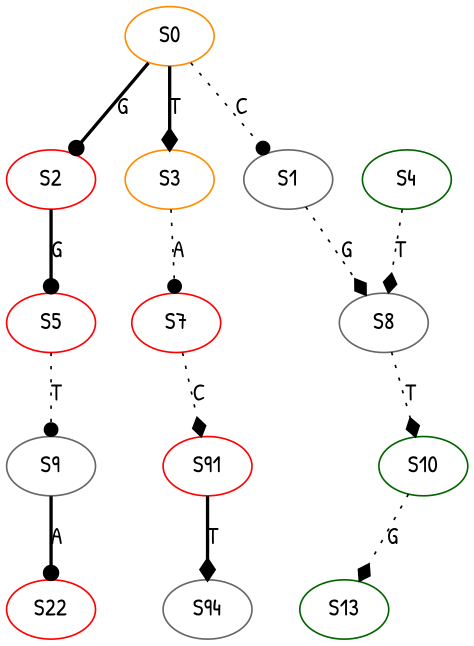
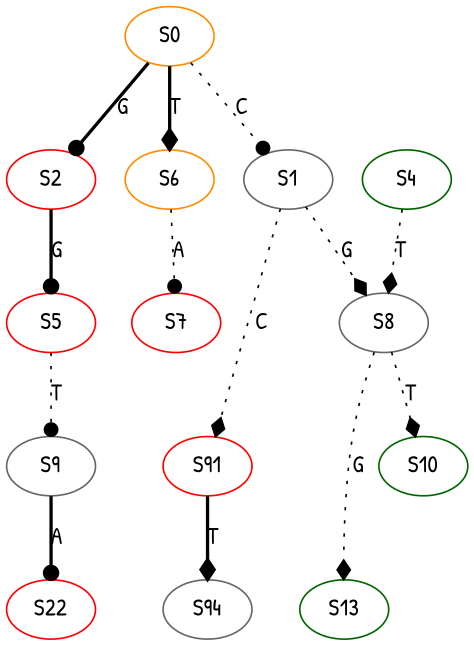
node "S3": label "S3" -> "S6"
edge "S7" -> "S91": now "S1" -> "S91"
edge "S10" -> "S13": now "S8" -> "S13"
